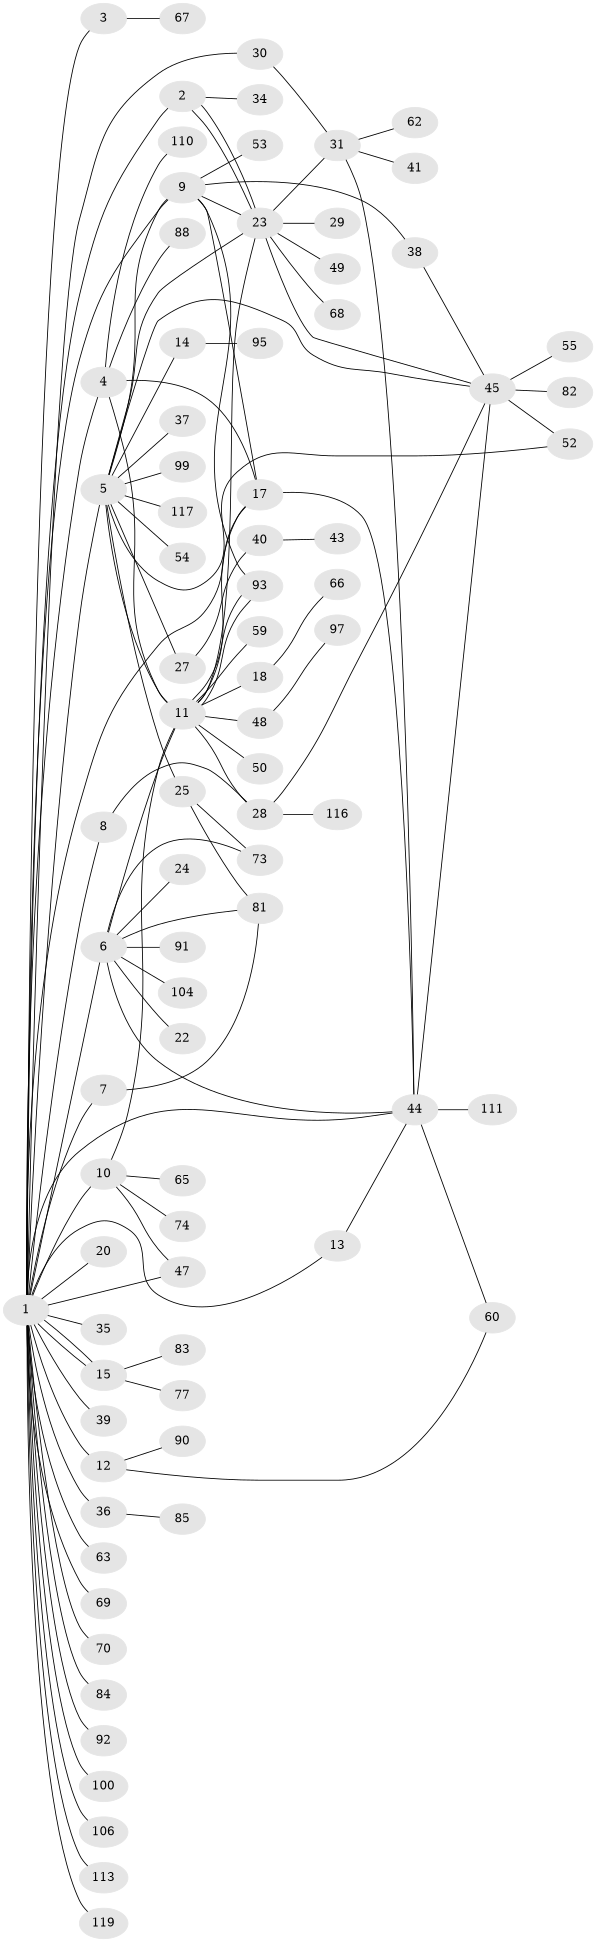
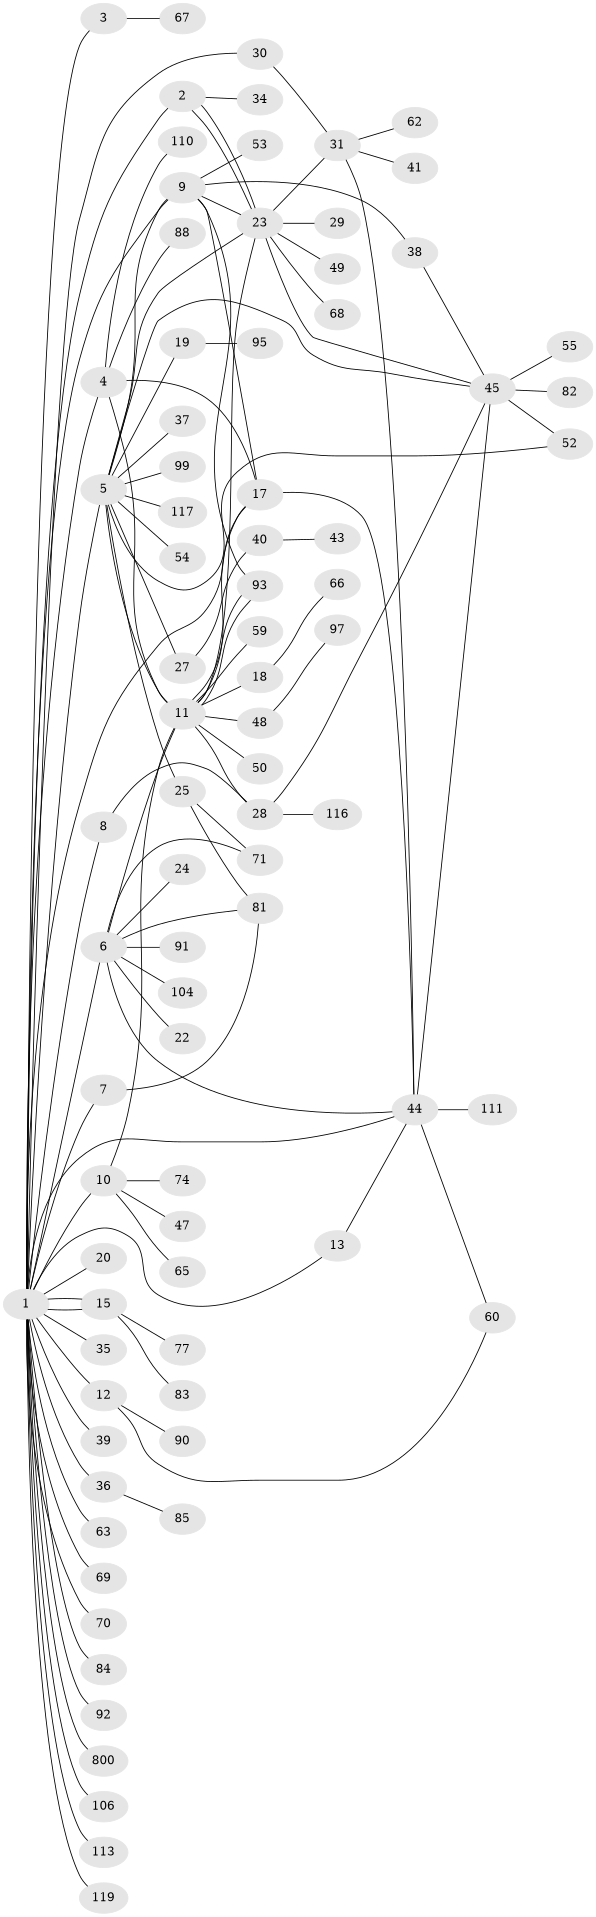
node "14": label "14" -> "19"
node "73": label "73" -> "71"
edge "47" -- "1": removed
node "100": label "100" -> "800"
